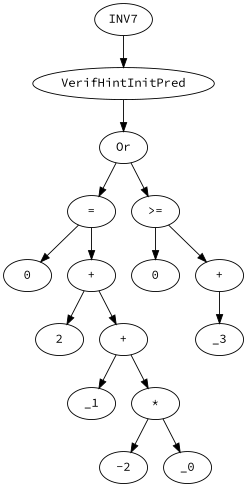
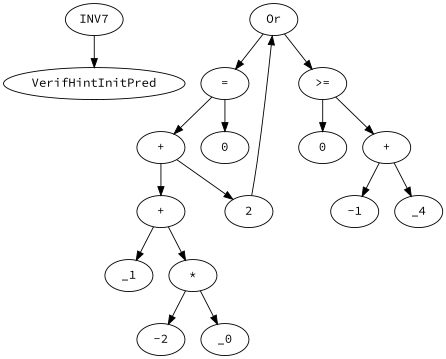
edge "VerifHintInitPred" -> "Or": now "2" -> "Or"
node "-1": added
node "_3": label "_3" -> "_4"
